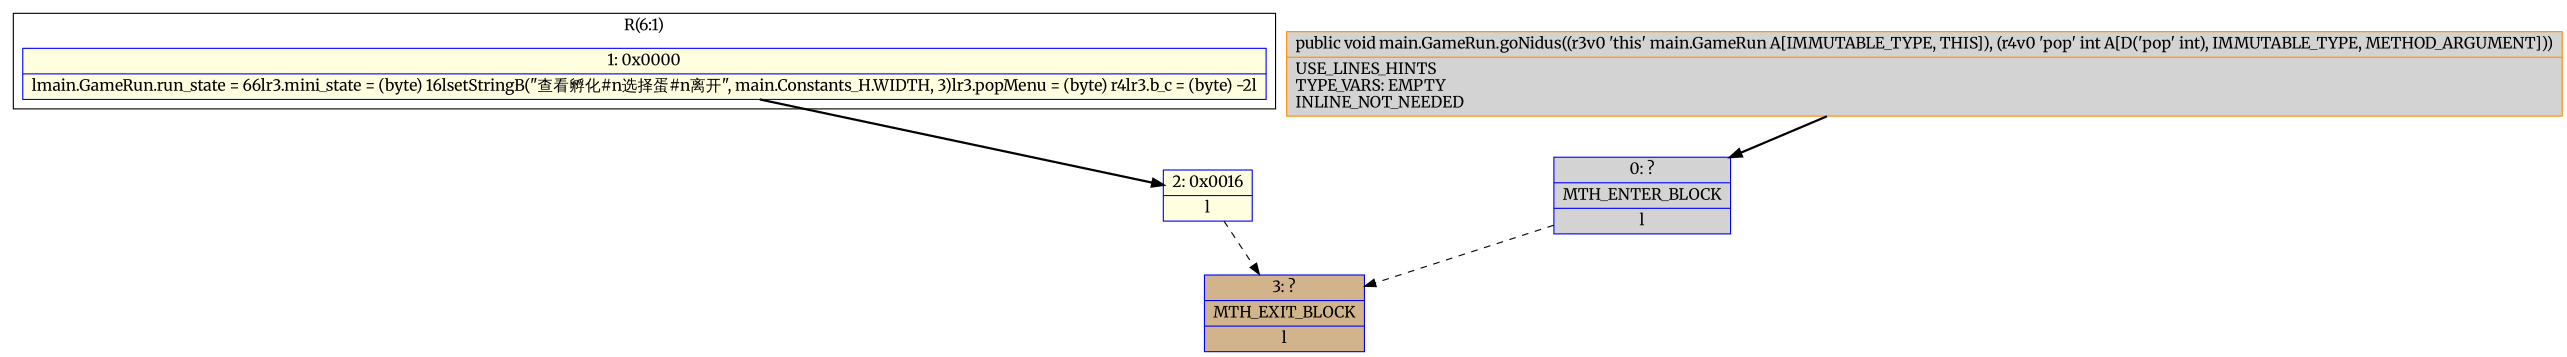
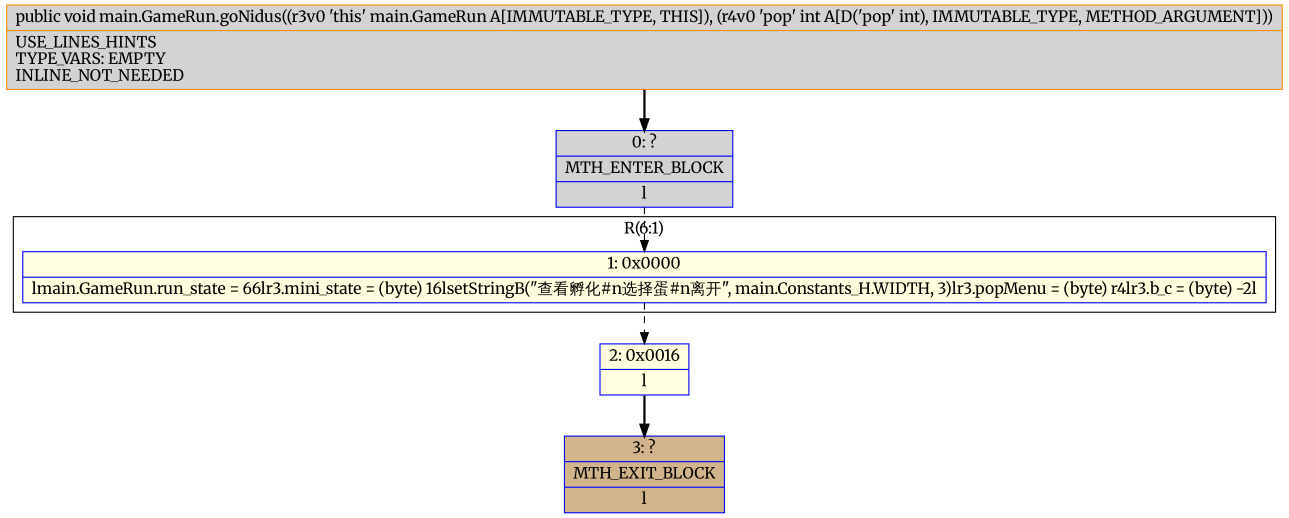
edge "1: 0x0000" -> "2: 0x0016": style bold -> dashed
edge "2: 0x0016" -> "3: ?": style dashed -> bold
edge "0: ?" -> "3: ?": now "0: ?" -> "1: 0x0000"
